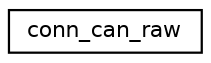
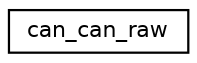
node "conn_can_raw": label "conn_can_raw" -> "can_can_raw"
